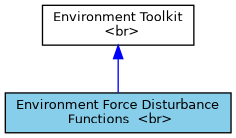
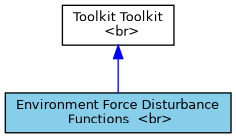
node "Environment Toolkit <br>": label "Environment Toolkit <br>" -> "Toolkit Toolkit <br>"
